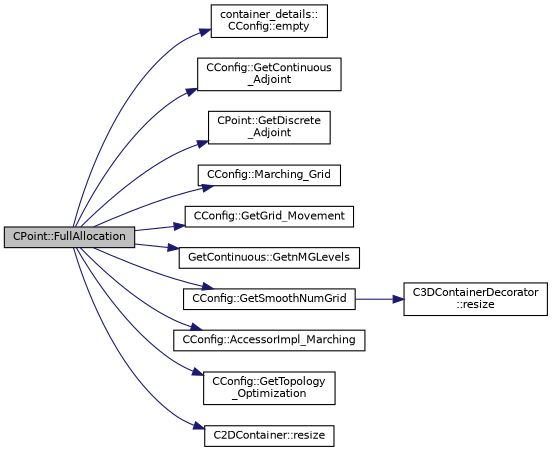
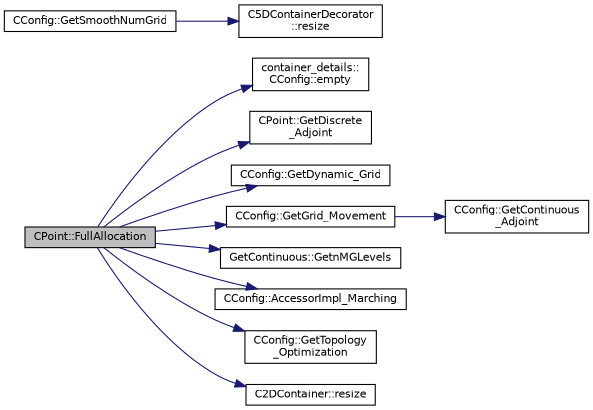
edge "CPoint::FullAllocation" -> "CConfig::GetContinuous _Adjoint": now "CConfig::GetGrid_Movement" -> "CConfig::GetContinuous _Adjoint"
node "CConfig::Marching_Grid": label "CConfig::Marching_Grid" -> "CConfig::GetDynamic_Grid"
edge "CPoint::FullAllocation" -> "CConfig::GetSmoothNumGrid": removed
node "C3DContainerDecorator ::resize": label "C3DContainerDecorator ::resize" -> "C5DContainerDecorator ::resize"
